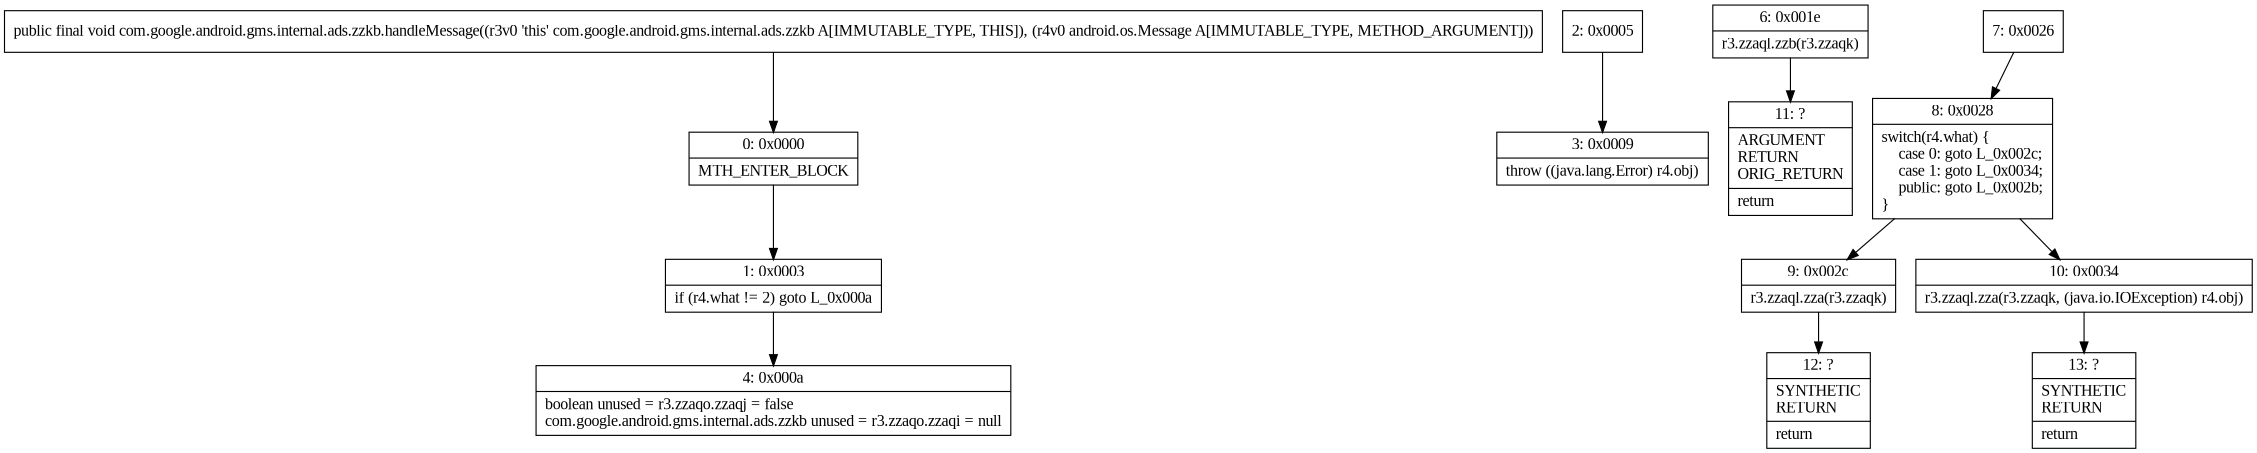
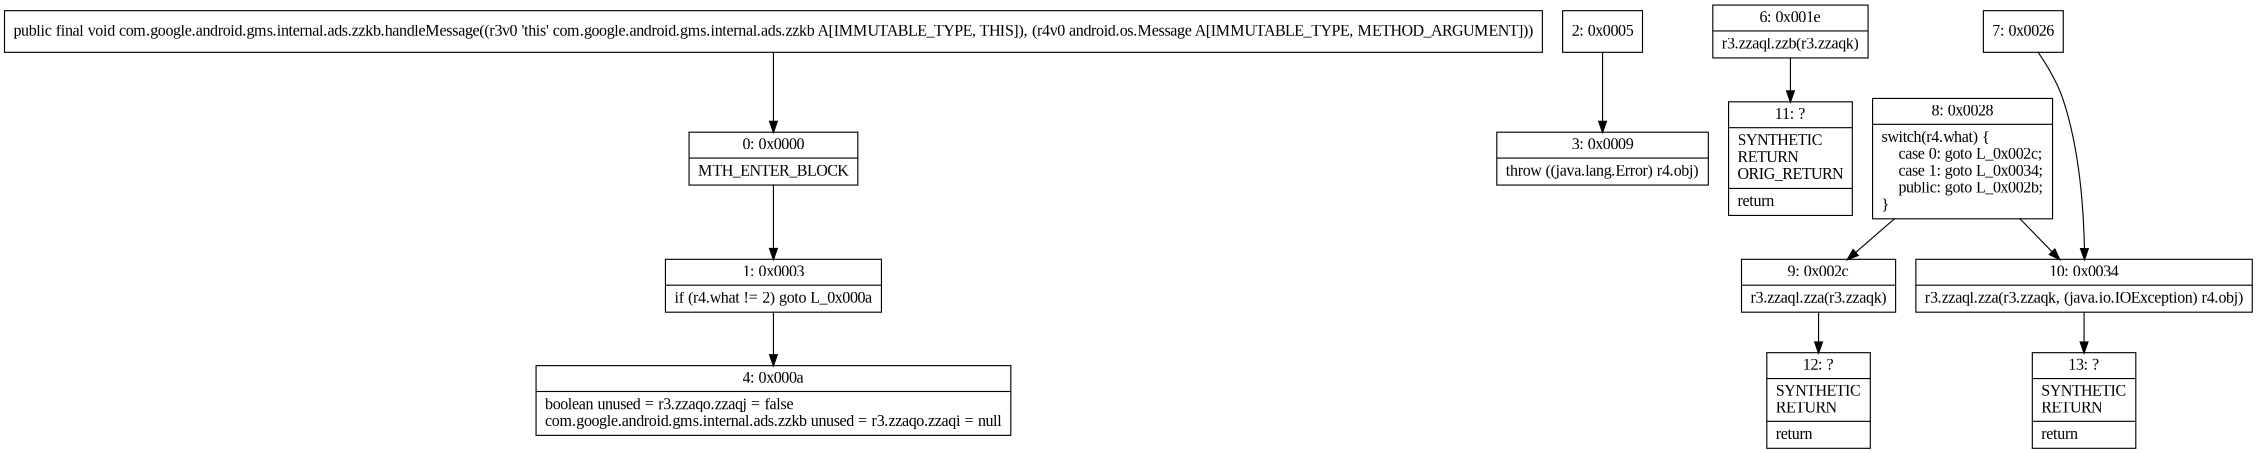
edge "7: 0x0026" -> "8: 0x0028": now "7: 0x0026" -> "10: 0x0034"
node "11: ?": text "ARGUMENT" -> "SYNTHETIC"
